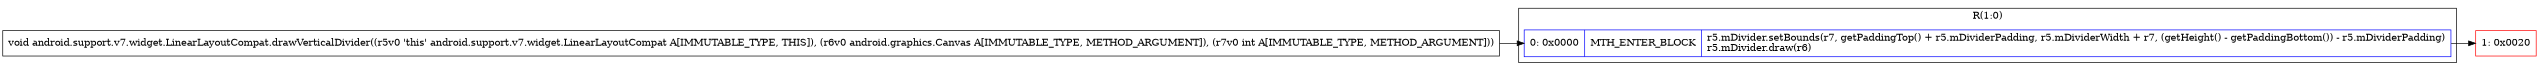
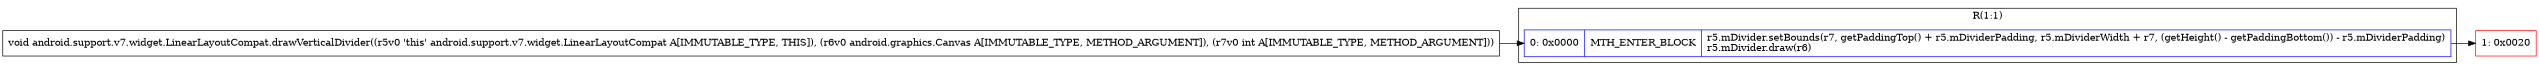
cluster "R(1:0)": label "R(1:0)" -> "R(1:1)"
